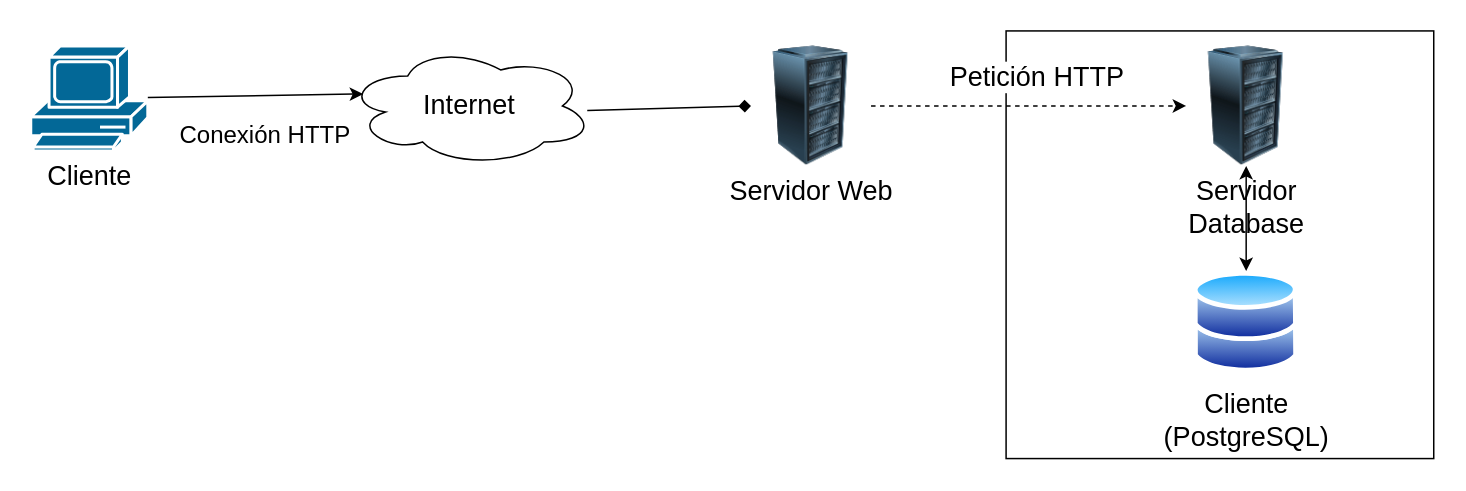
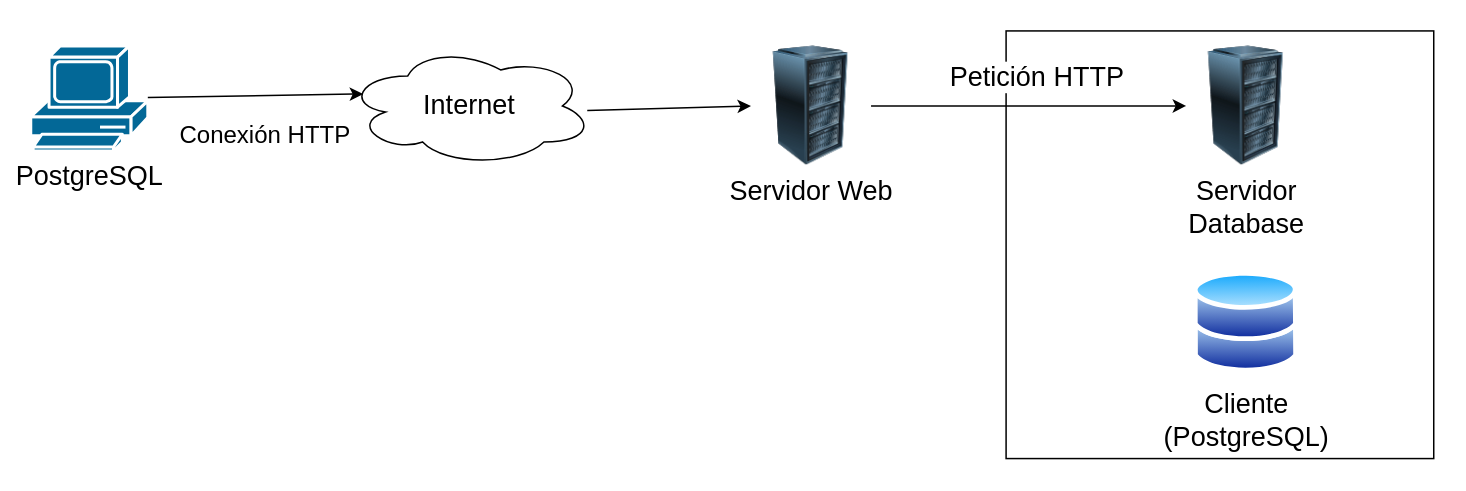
edge "Internet" -> "Servidor Web": arrowhead diamond -> classic
edge "Servidor Web" -> "Servidor Database": style dashed -> solid
node "Cliente": label "Cliente" -> "PostgreSQL"
edge "Servidor Database" -- "Cliente (PostgreSQL)": removed
